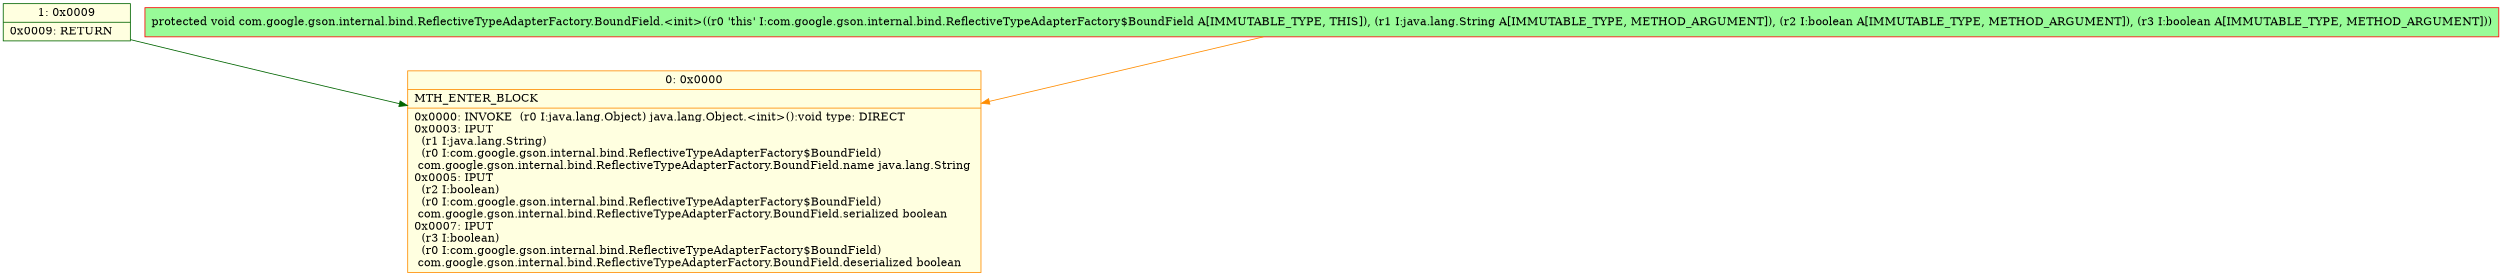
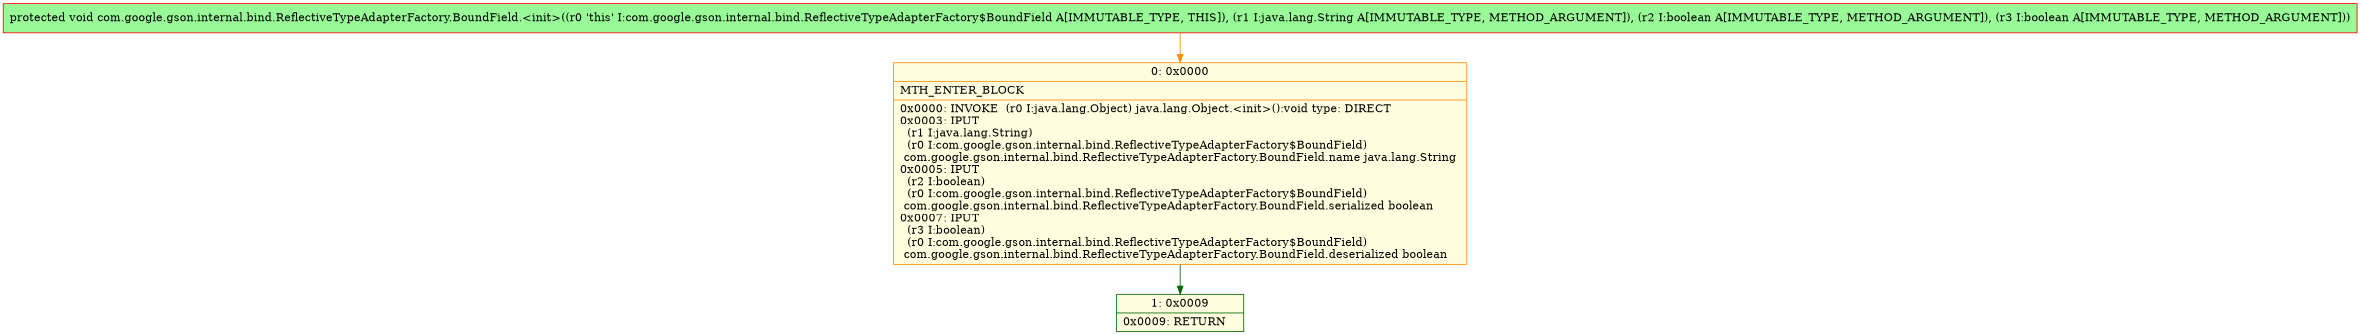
edge "1: 0x0009" -> "0: 0x0000": reversed
